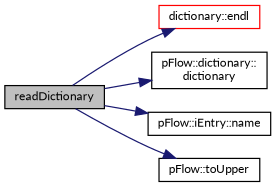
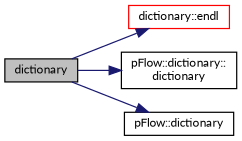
node "readDictionary": label "readDictionary" -> "dictionary"
node "pFlow::iEntry::name": removed
node "pFlow::toUpper": label "pFlow::toUpper" -> "pFlow::dictionary"
